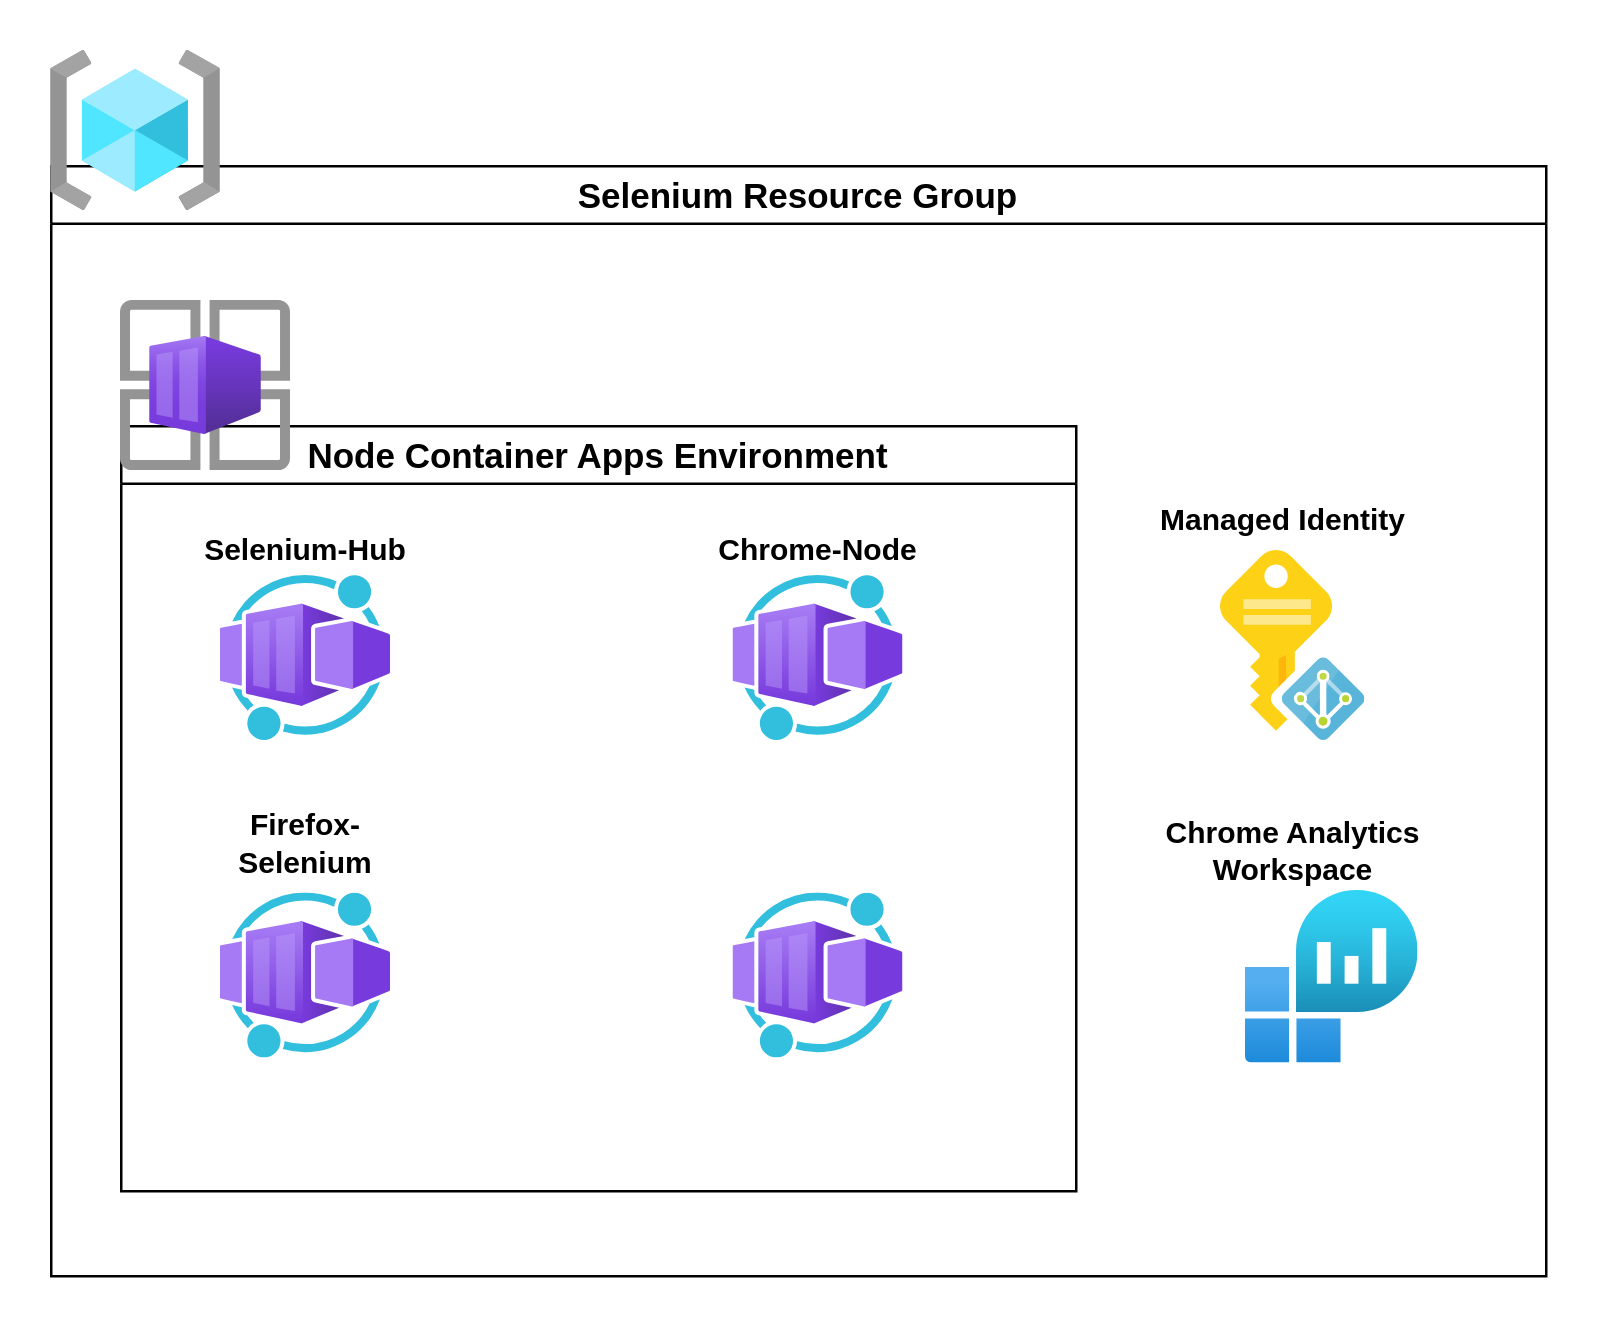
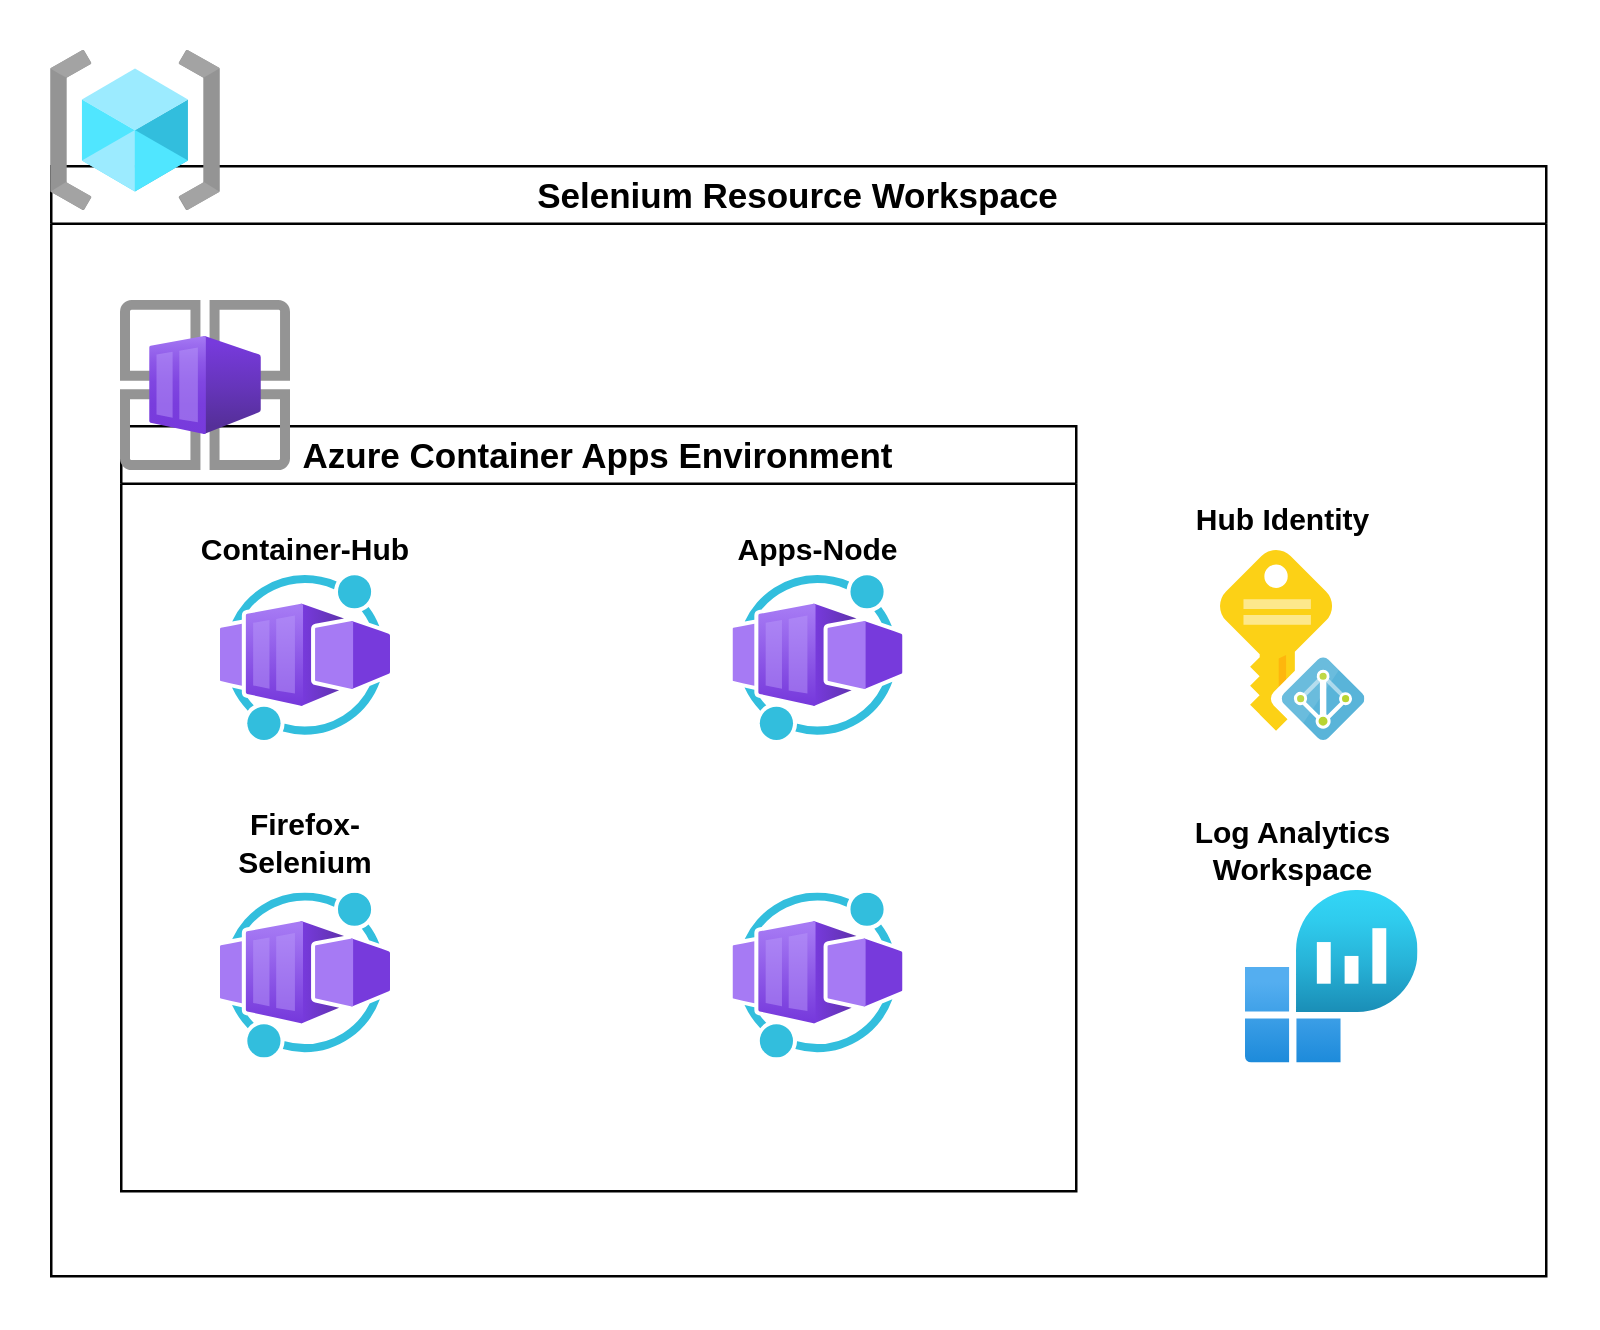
node "Selenium Resource Group": label "Selenium Resource Group" -> "Selenium Resource Workspace"
node "Node Container Apps Environment": label "Node Container Apps Environment" -> "Azure Container Apps Environment"
node "Managed Identity": label "Managed Identity" -> "Hub Identity"
node "Selenium-Hub": label "Selenium-Hub" -> "Container-Hub"
node "Chrome-Node": label "Chrome-Node" -> "Apps-Node"
node "Chrome Analytics Workspace": label "Chrome Analytics Workspace" -> "Log Analytics Workspace"
